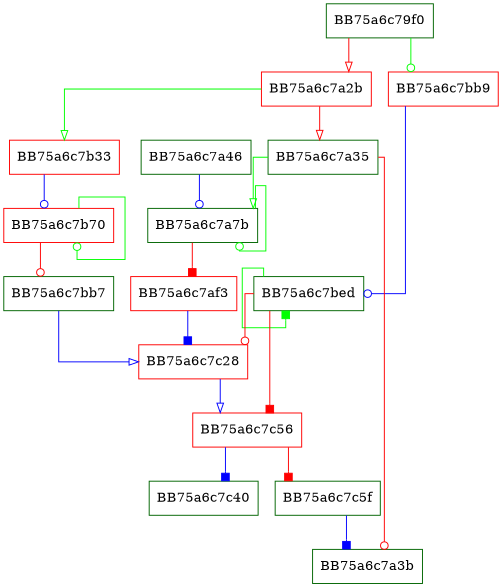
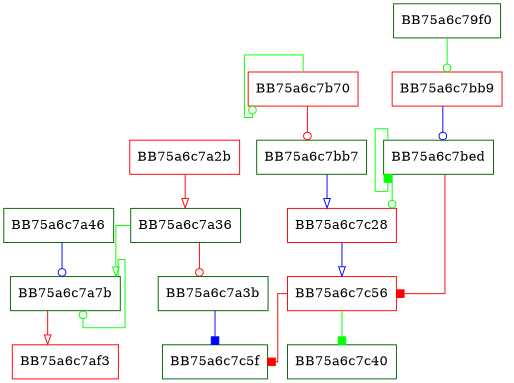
edge "BB75a6c79f0" -> "BB75a6c7a2b": removed
node "BB75a6c7b33": removed
node "BB75a6c7a35": label "BB75a6c7a35" -> "BB75a6c7a36"
edge "BB75a6c7a7b" -> "BB75a6c7af3": arrowhead box -> onormal
edge "BB75a6c7bed" -> "BB75a6c7c28": color red -> green
edge "BB75a6c7af3" -> "BB75a6c7c28": removed
edge "BB75a6c7c56" -> "BB75a6c7c40": color blue -> green
edge "BB75a6c7c5f" -> "BB75a6c7a3b": reversed
